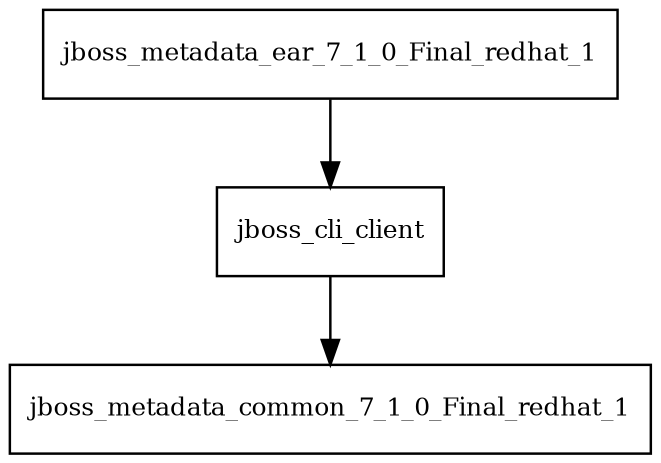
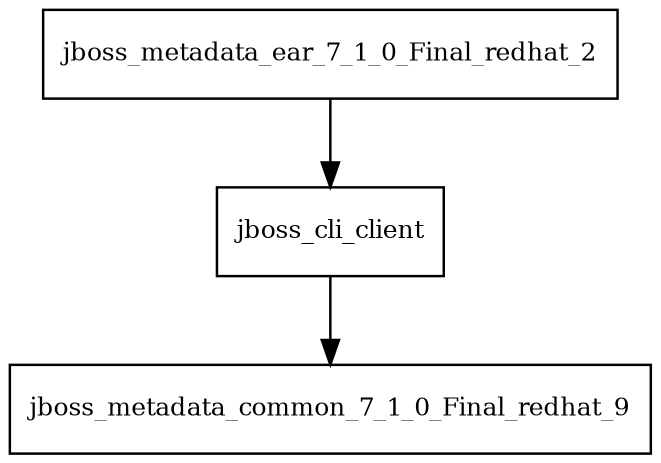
node "jboss_metadata_ear_7_1_0_Final_redhat_1": label "jboss_metadata_ear_7_1_0_Final_redhat_1" -> "jboss_metadata_ear_7_1_0_Final_redhat_2"
node "jboss_metadata_common_7_1_0_Final_redhat_1": label "jboss_metadata_common_7_1_0_Final_redhat_1" -> "jboss_metadata_common_7_1_0_Final_redhat_9"
